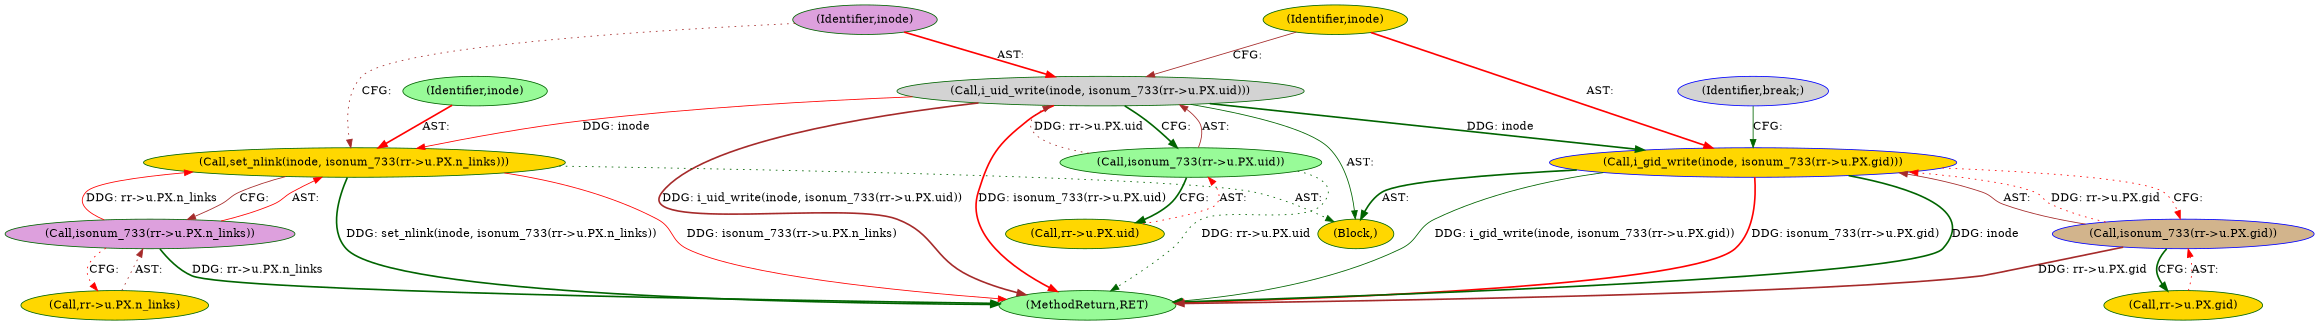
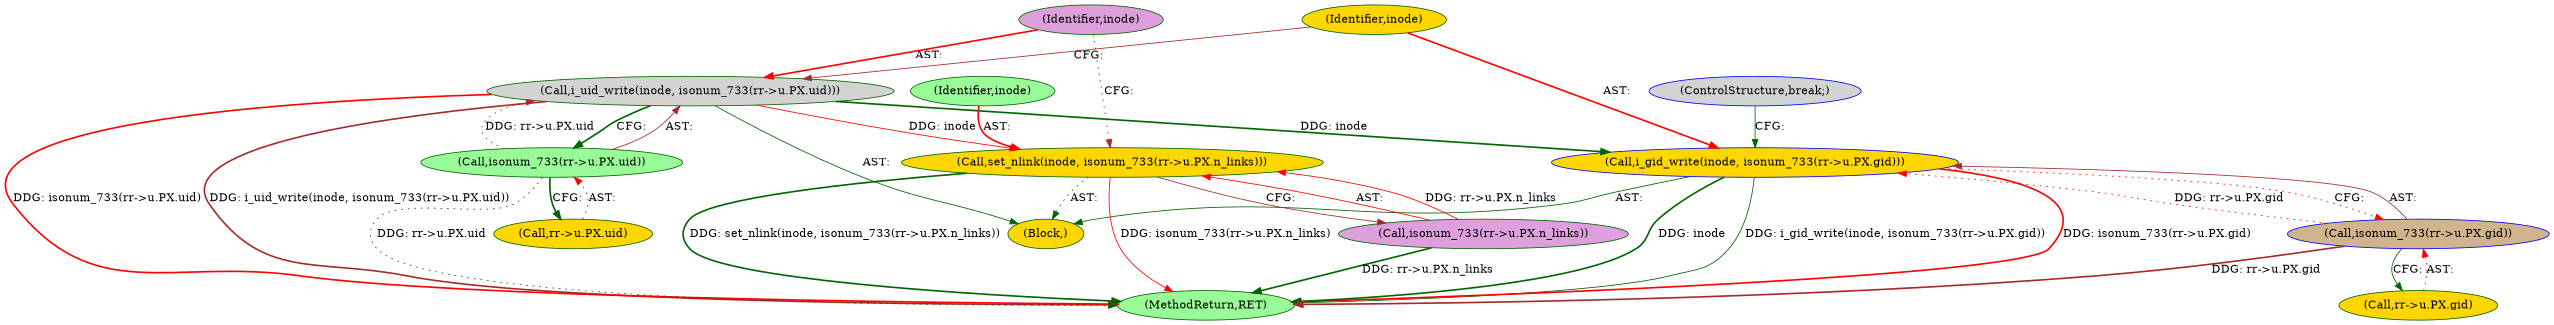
node "(Identifier,break;)": label "(Identifier,break;)" -> "(ControlStructure,break;)"
edge "(Call,i_gid_write(inode, isonum_733(rr->u.PX.gid)))" -> "(Block,)": style bold -> solid
edge "(Call,isonum_733(rr->u.PX.gid))" -> "(Call,rr->u.PX.gid)": style bold -> solid
node "(Call,rr->u.PX.n_links)": removed
